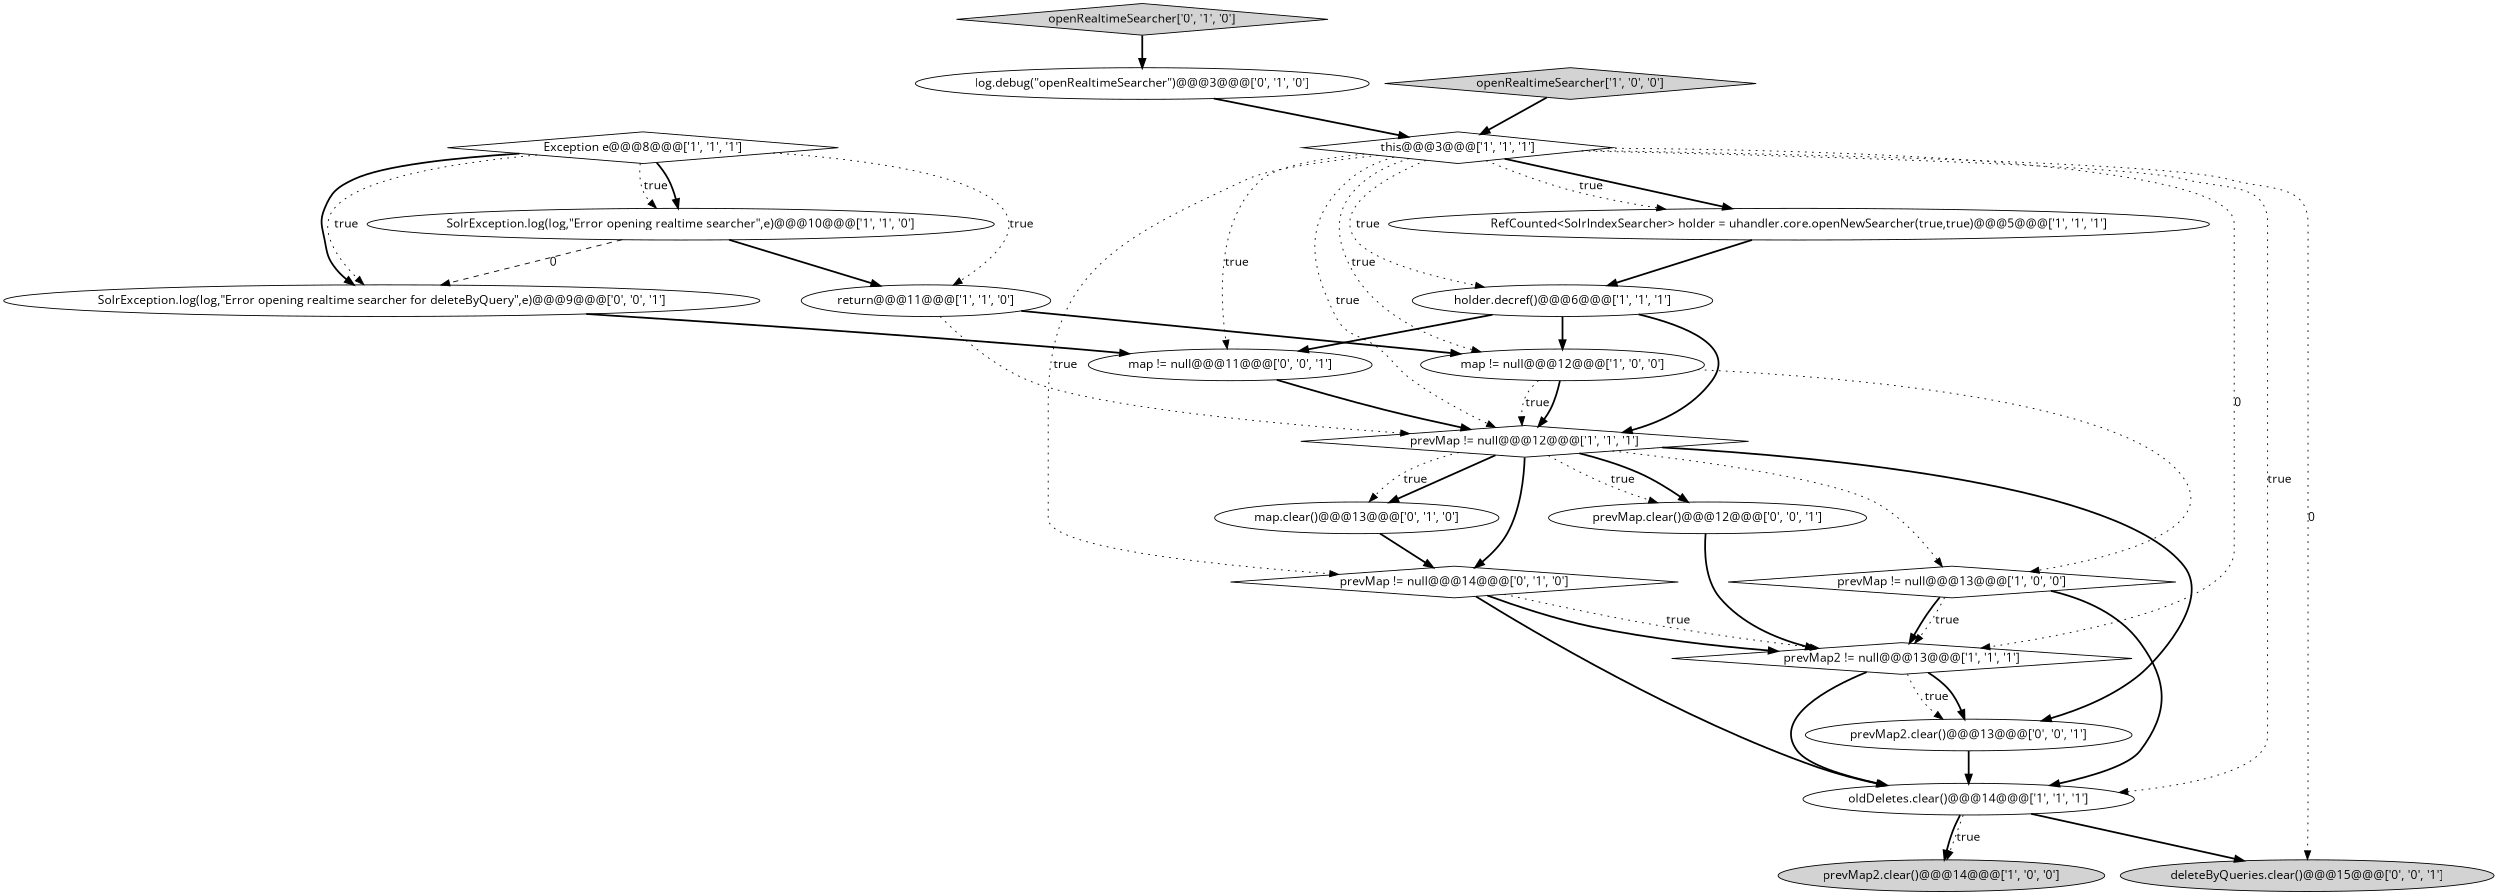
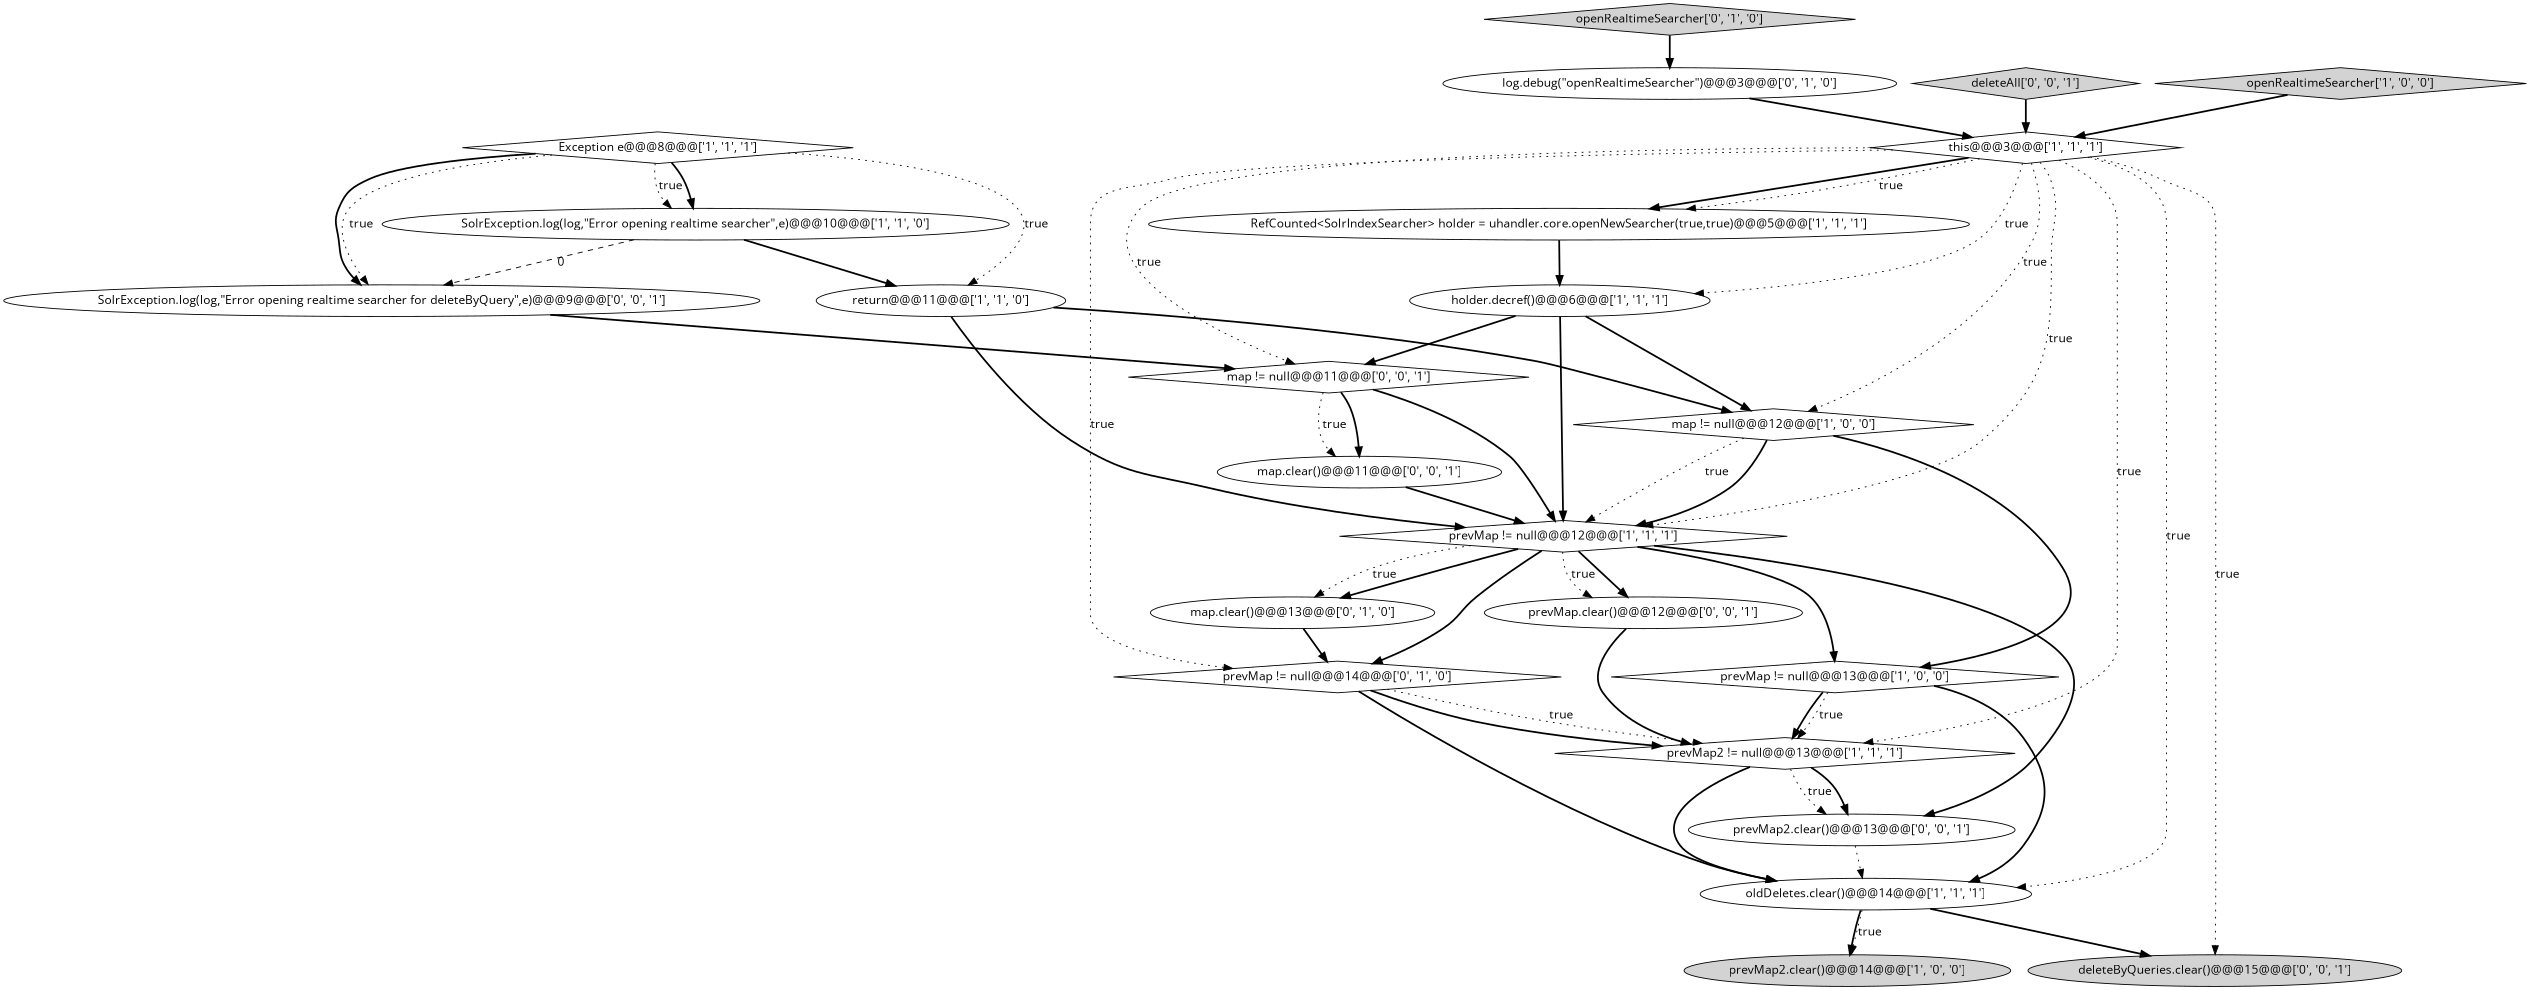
node "deleteAll['0', '0', '1']": added
node "map != null@@@11@@@['0', '0', '1']": shape ellipse -> diamond
node "map != null@@@12@@@['1', '0', '0']": shape ellipse -> diamond
edge "this@@@3@@@['1', '1', '1']" -> "prevMap2 != null@@@13@@@['1', '1', '1']": label "0" -> "true"
edge "return@@@11@@@['1', '1', '0']" -> "prevMap != null@@@12@@@['1', '1', '1']": style dotted -> bold
edge "map != null@@@12@@@['1', '0', '0']" -> "prevMap != null@@@13@@@['1', '0', '0']": style dotted -> bold
node "map.clear()@@@11@@@['0', '0', '1']": added
edge "prevMap != null@@@12@@@['1', '1', '1']" -> "prevMap != null@@@13@@@['1', '0', '0']": style dotted -> bold
edge "this@@@3@@@['1', '1', '1']" -> "deleteByQueries.clear()@@@15@@@['0', '0', '1']": label "0" -> "true"
edge "prevMap2.clear()@@@13@@@['0', '0', '1']" -> "oldDeletes.clear()@@@14@@@['1', '1', '1']": style bold -> dotted
